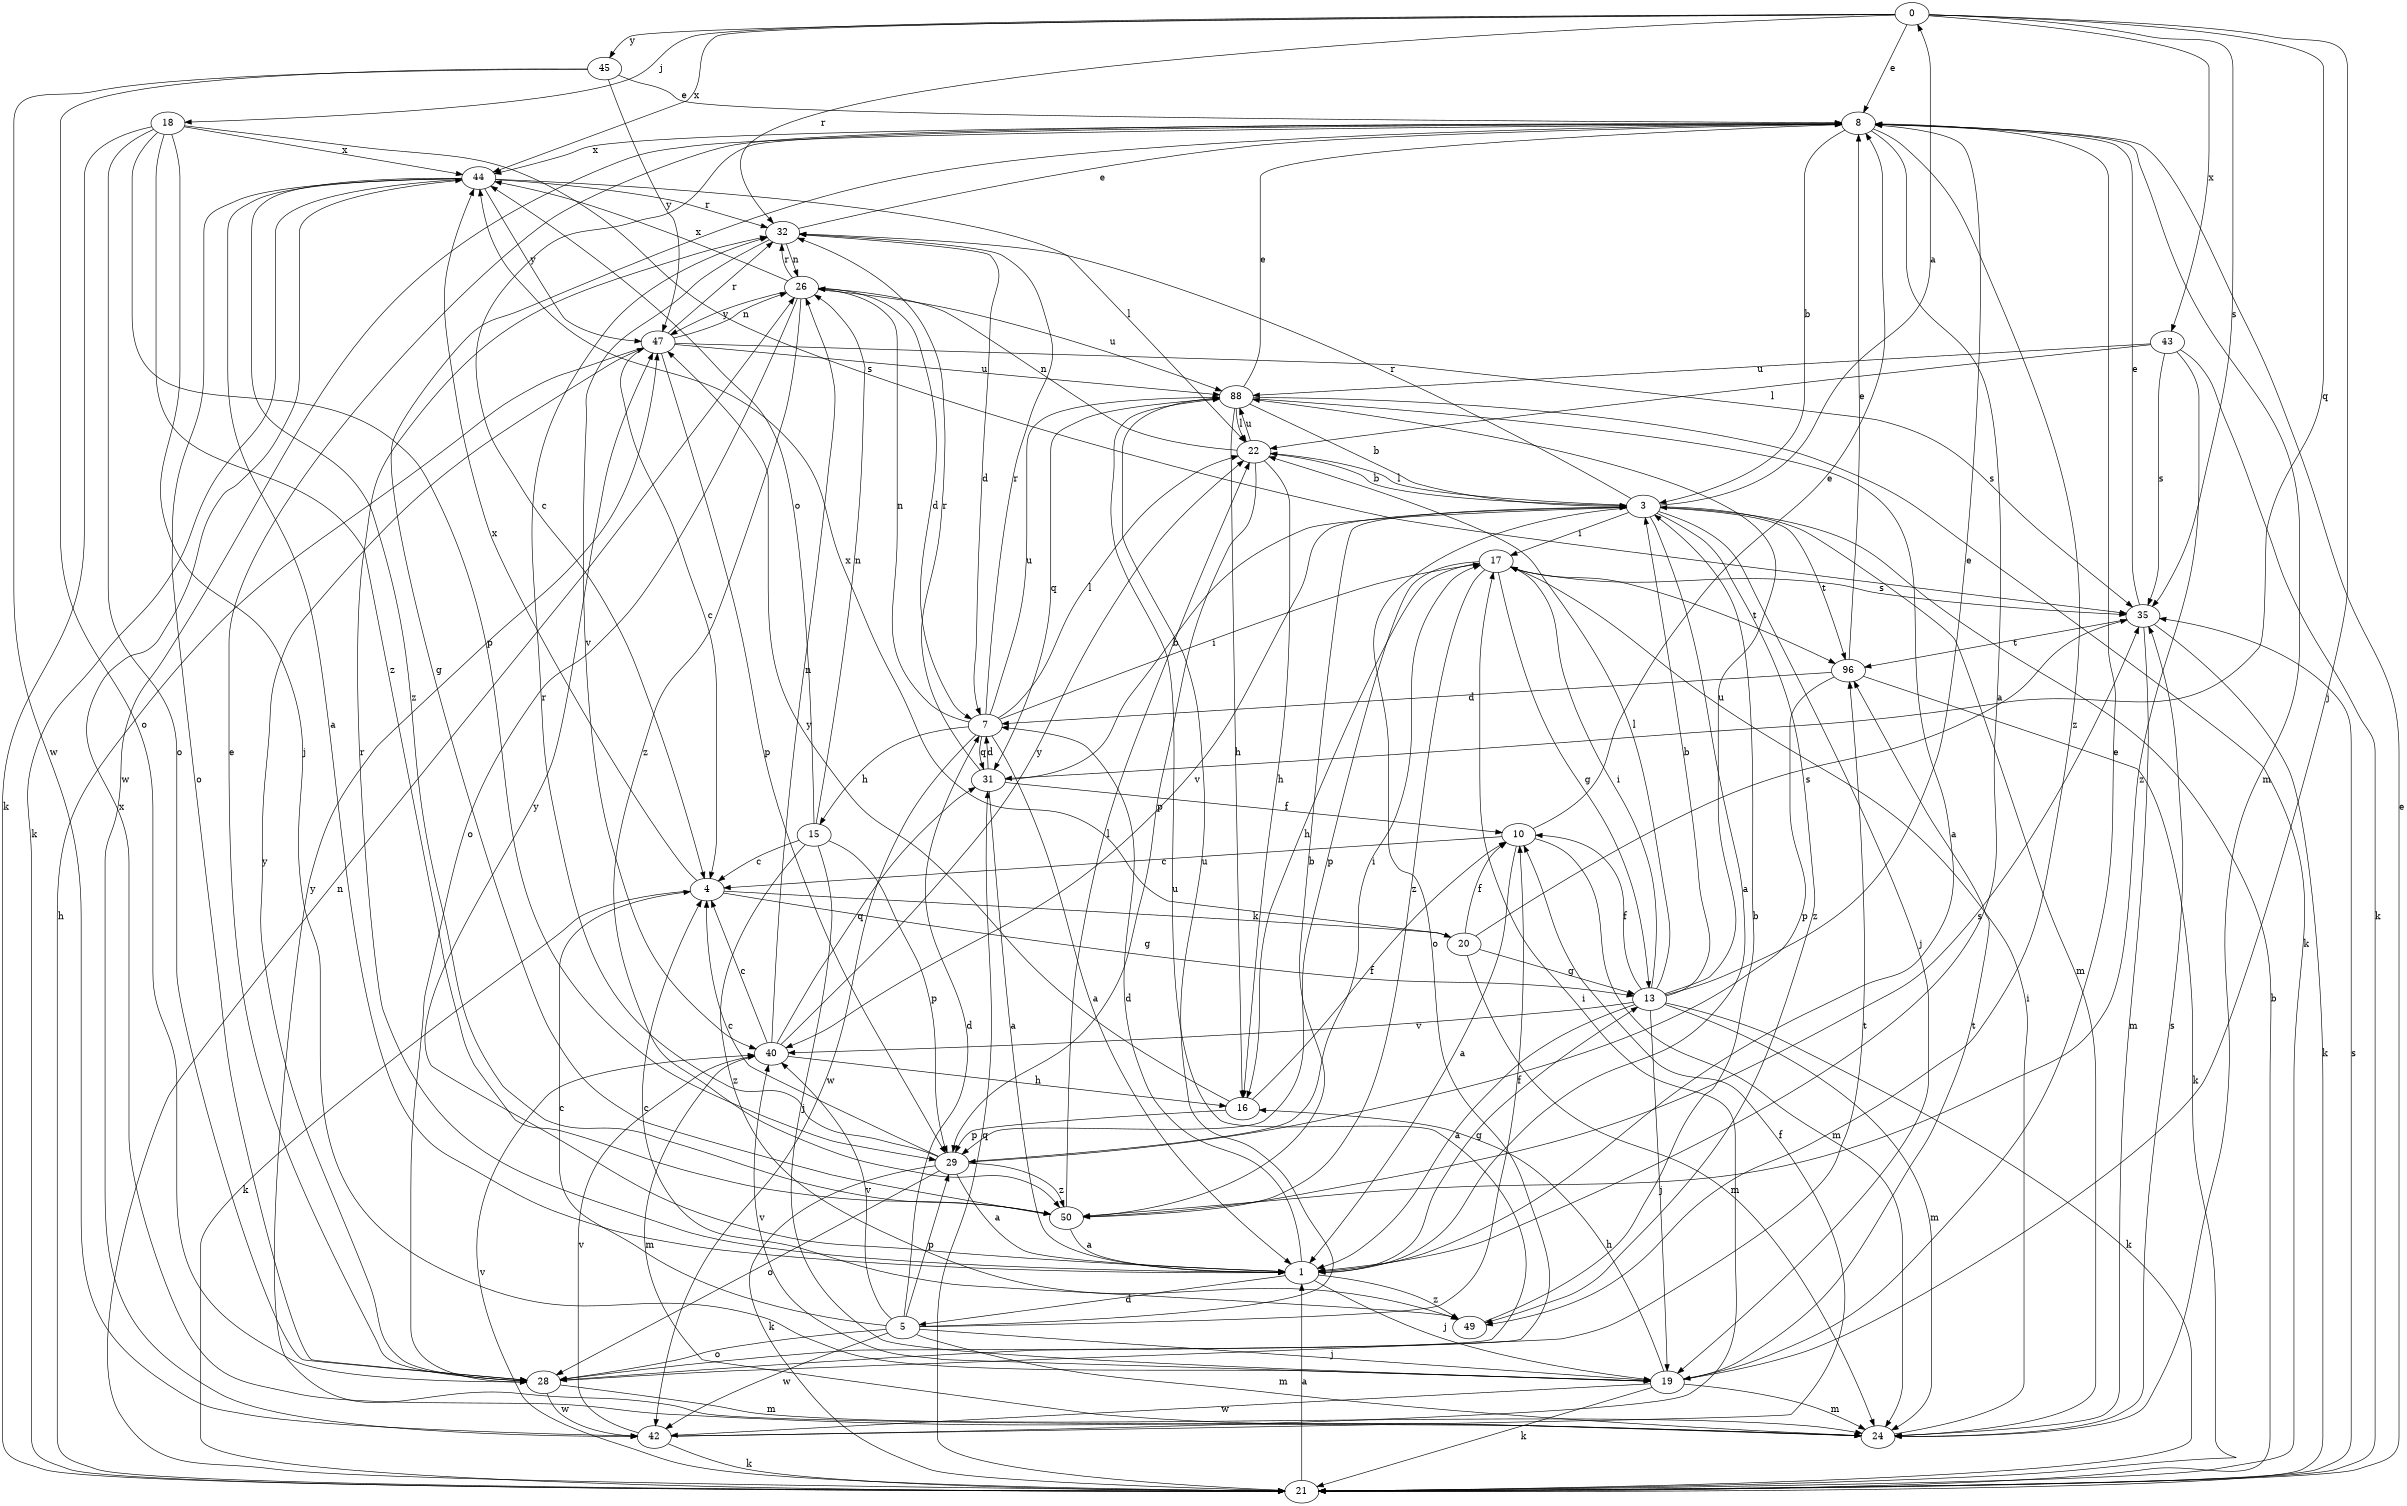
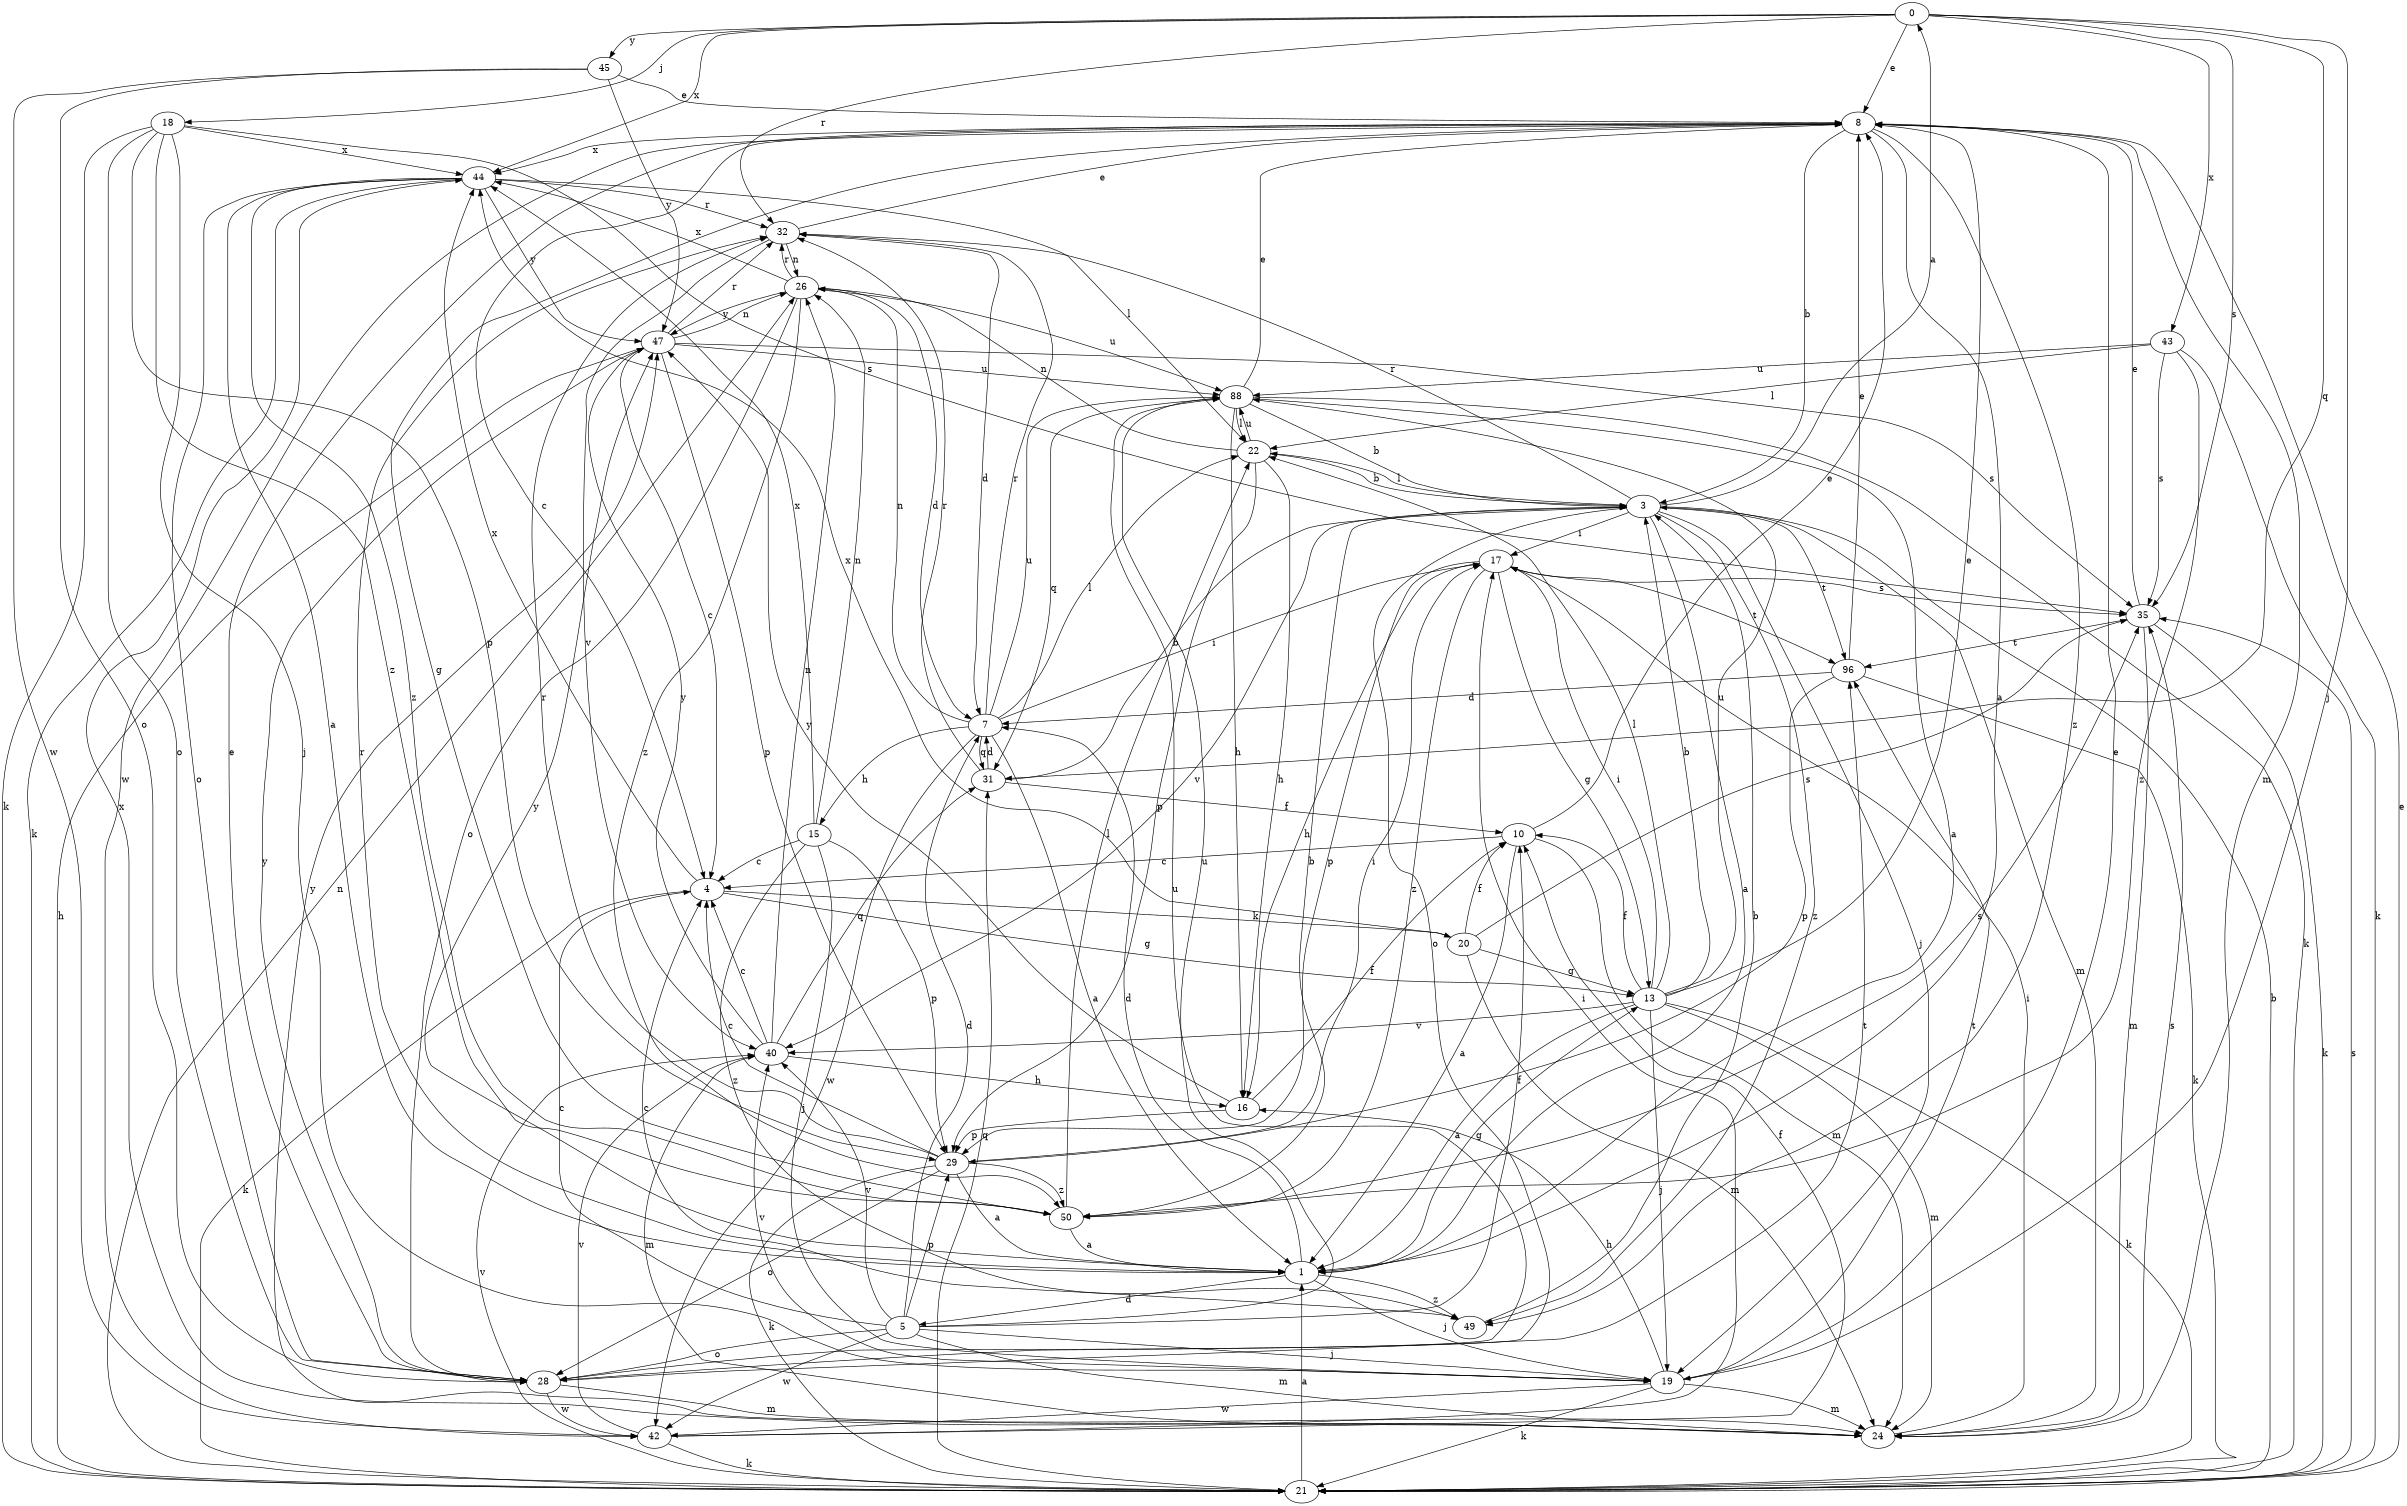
edge "15" -> "44": label "o" -> "x"
edge "40" -> "22": now "40" -> "47"
edge "31" -> "1": removed, label "a"
